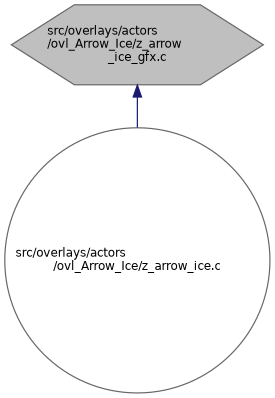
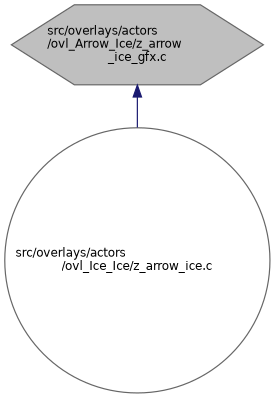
node "src/overlays/actors /ovl_Arrow_Ice/z_arrow_ice.c": label "src/overlays/actors /ovl_Arrow_Ice/z_arrow_ice.c" -> "src/overlays/actors /ovl_Ice_Ice/z_arrow_ice.c"
